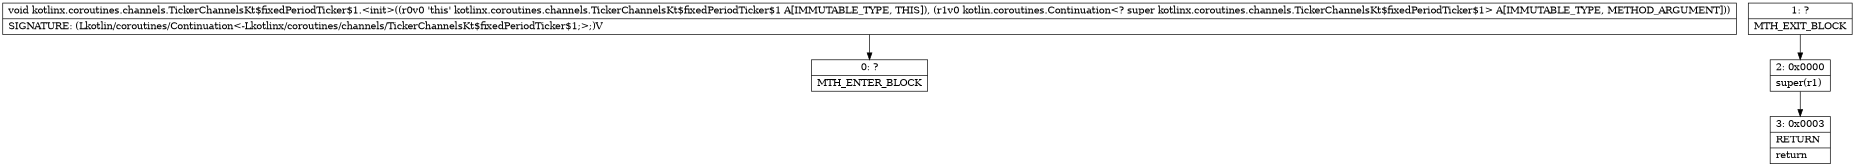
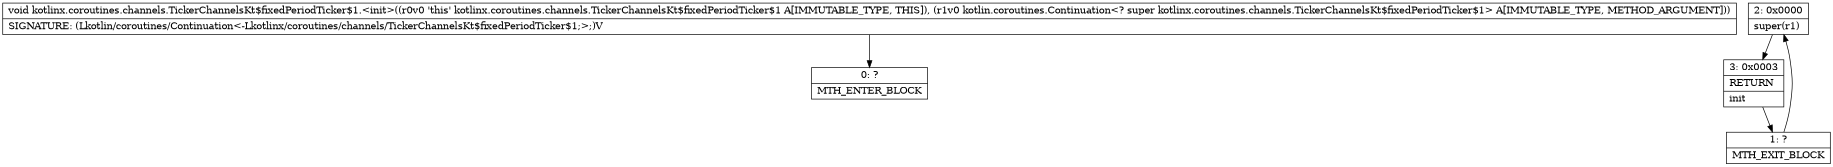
edge "3: 0x0003" -> "1: ?": added
node "3: 0x0003": text "return" -> "init"
